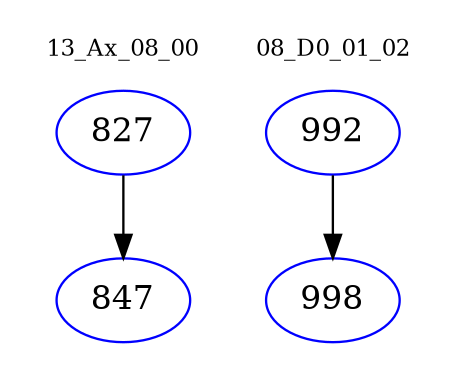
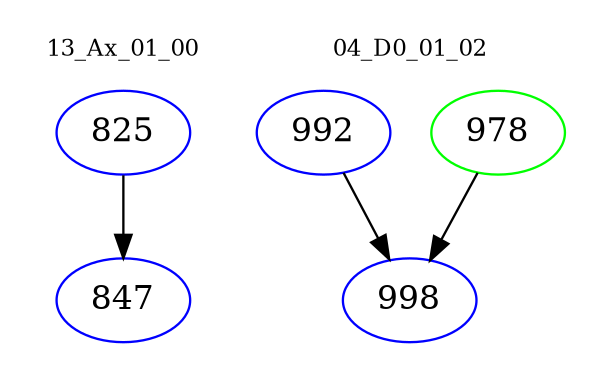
cluster "13_Ax_08_00": label "13_Ax_08_00" -> "13_Ax_01_00"
cluster "08_D0_01_02": label "08_D0_01_02" -> "04_D0_01_02"
node "827": label "827" -> "825"
node "978": added
